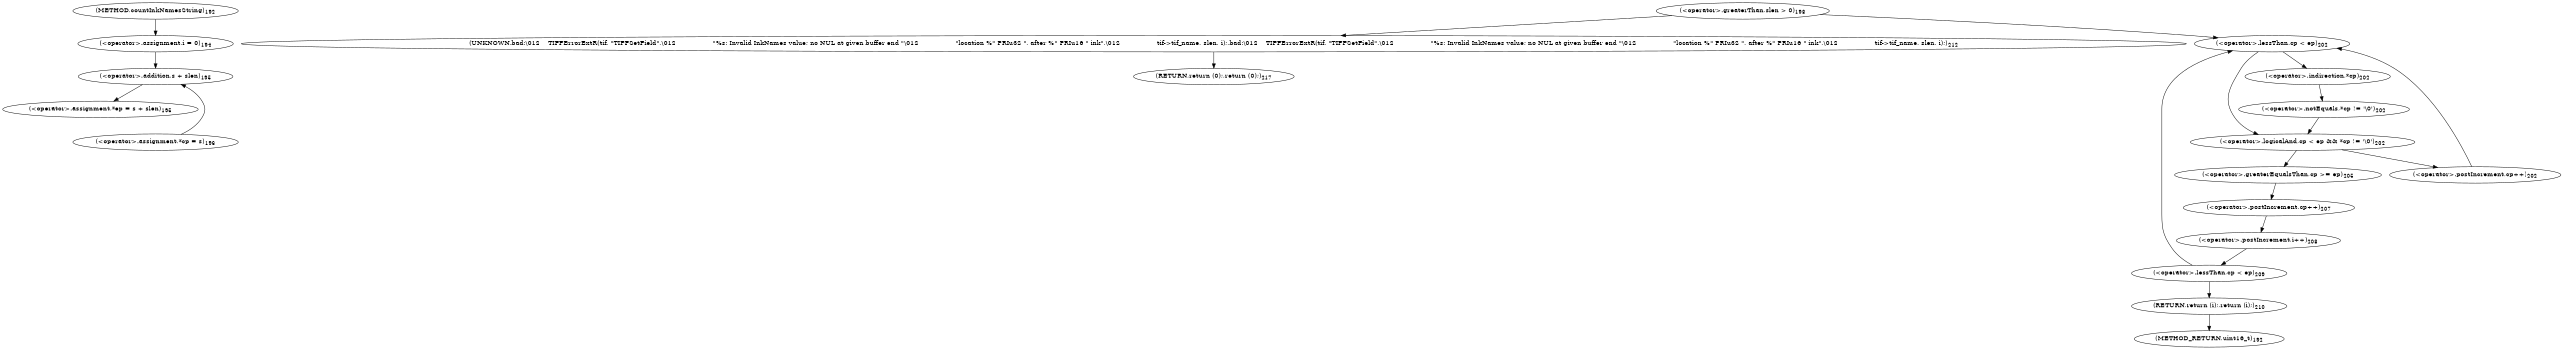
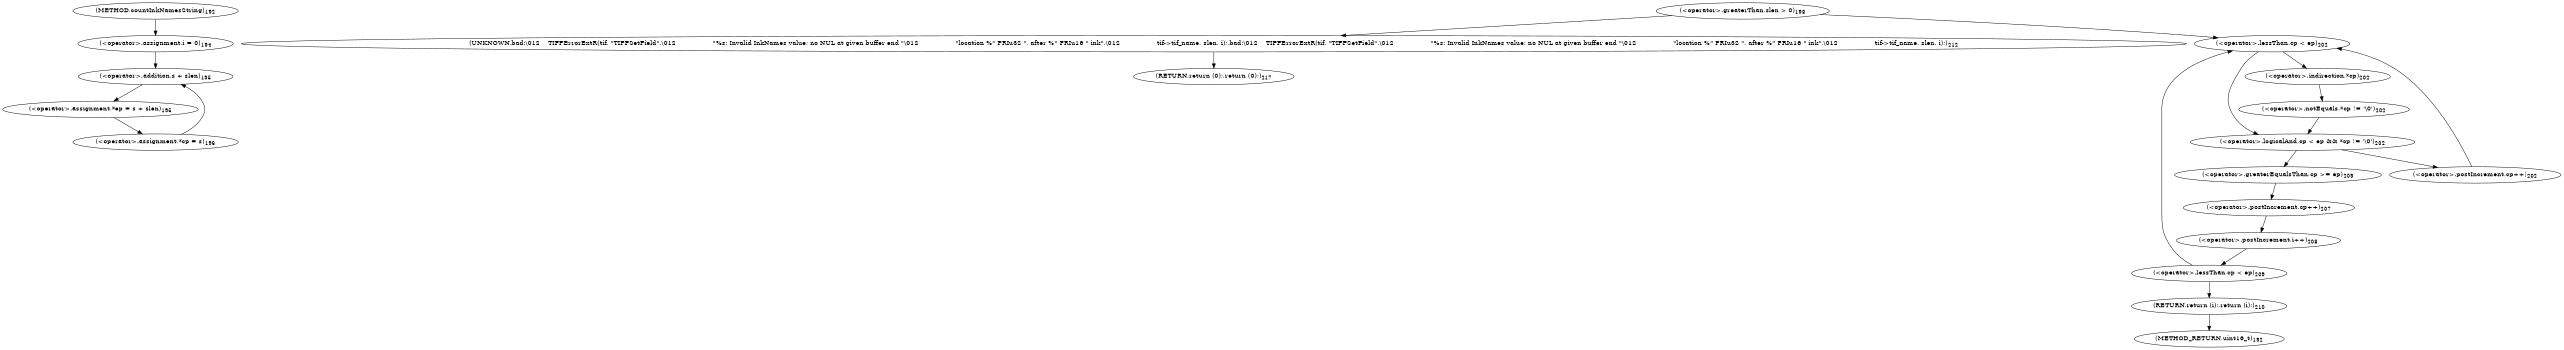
edge "(<operator>.assignment,*ep = s + slen)" -> "(<operator>.assignment,*cp = s)": added
node "(<operator>.greaterEqualsThan,cp >= ep)": text "205" -> "209"
